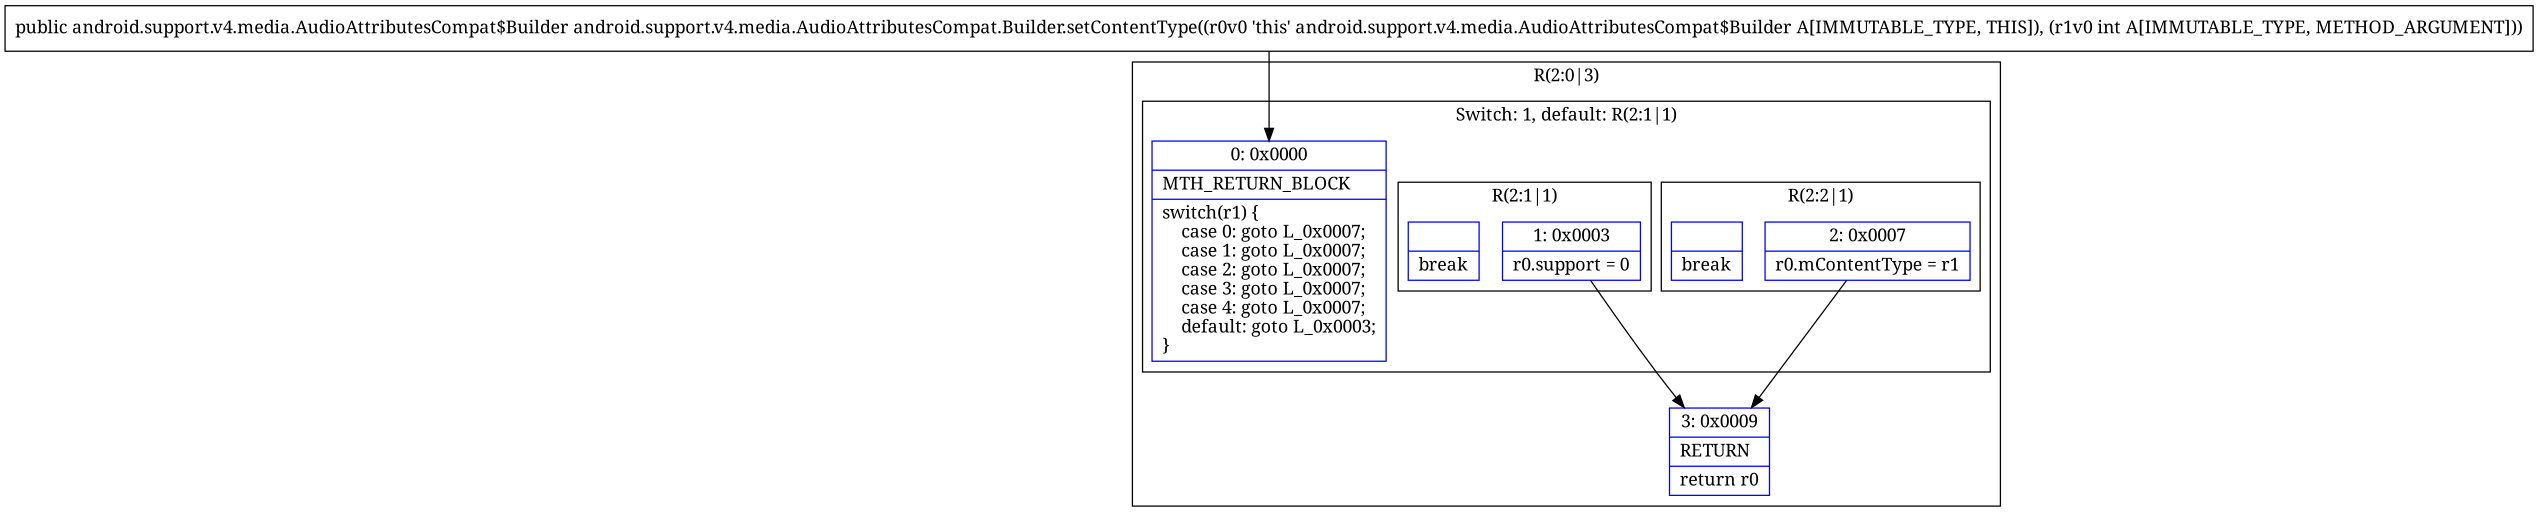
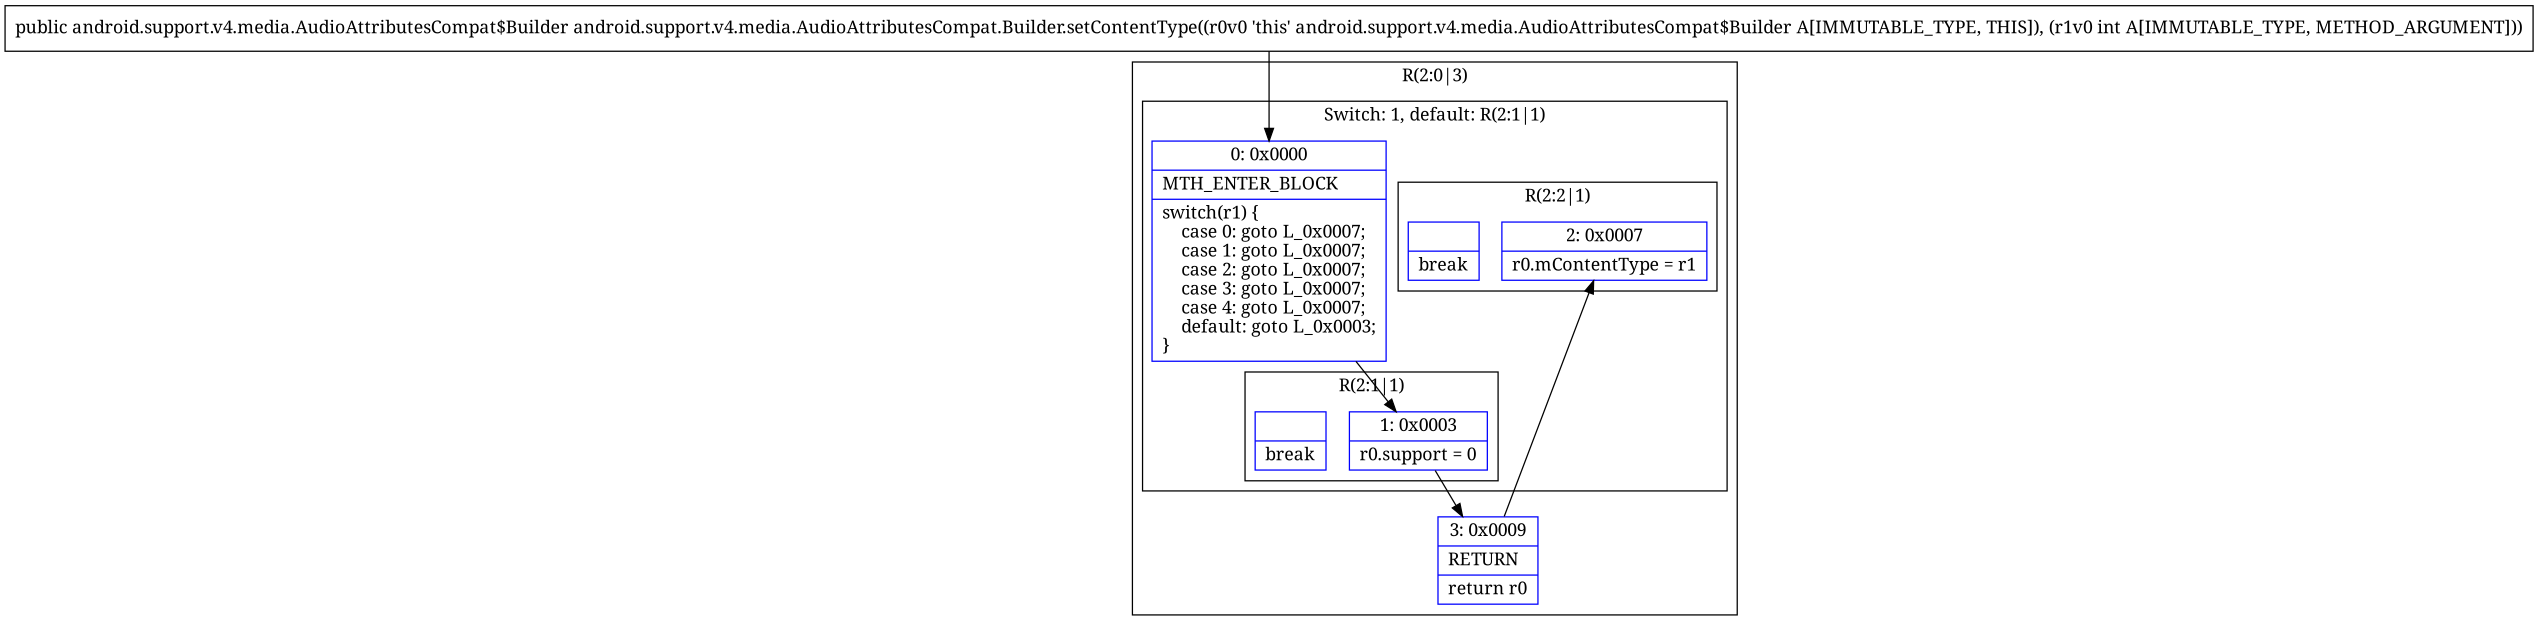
node "0: 0x0000": text "MTH_RETURN_BLOCK" -> "MTH_ENTER_BLOCK"
edge "2: 0x0007" -> "3: 0x0009": reversed
edge "0: 0x0000" -> "1: 0x0003": added
